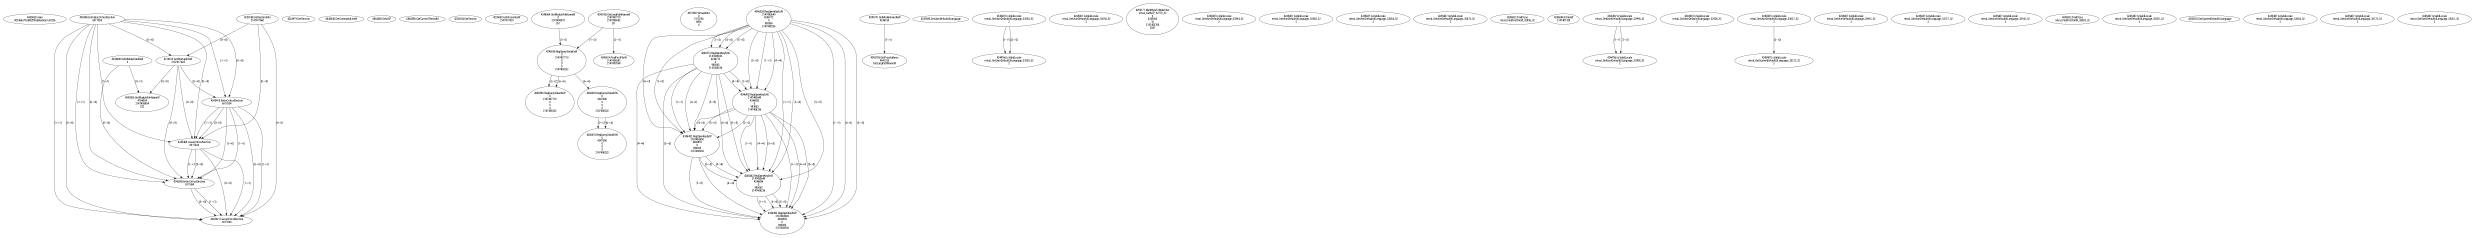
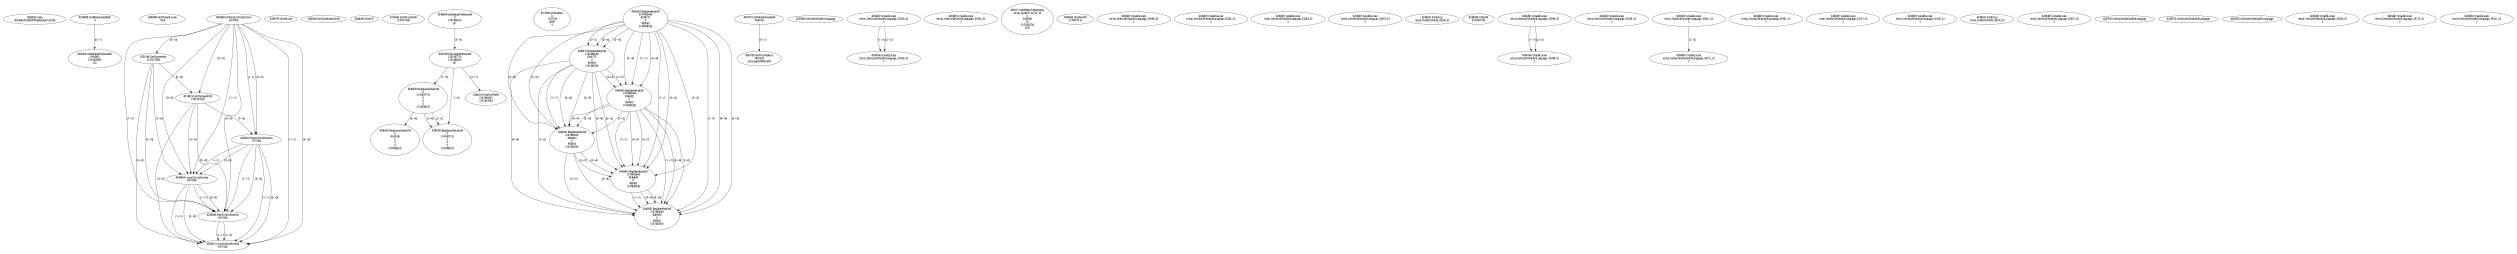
node "6844434.SetThreadLocale 1024": added
node "6844580.GetCurrentThreadId": removed
node "4250204.GetVersion": removed
node "4245683.CharNextW 2147407716": added
node "4247923.GetSystemDefaultUILanguage": added
node "4245552.GetSystemDefaultUILanguage": added
edge "4248064.GetModuleFileNameW 0 2147408370 261" -> "4246556.RegQueryValueExW 0 2147407710 0 0 0 2147408232": now "4248064.GetModuleFileNameW 0 2147408370 261" -> "4245785.GetLongPathNameW 2147407710 2147406542 261"
edge "4243965.InitializeCriticalSection 6917004" -> "4250188.GetSystemInfo 2147417660": added, label "(0-->0)"
edge "4214413.GetStartupInfoW 2147417624" -> "4243306.GetModuleFileNameW 4194304 2147408904 522": now "4214413.GetStartupInfoW 2147417624" -> "4245621.LeaveCriticalSection 6917004"
edge "4245785.GetLongPathNameW 2147407710 2147406542 261" -> "4246599.RegQueryValueExW 0 2147407710 0 0 0 2147408232": added, label "(1-->2)"
edge "4254480.GetModuleHandleW 0" -> "4245580.EnterCriticalSection 6917004": now "4250188.GetSystemInfo 2147417660" -> "4245580.EnterCriticalSection 6917004"
node "4246676.RegQueryValueExW 0 4247000 0 0 0 2147408232": removed
